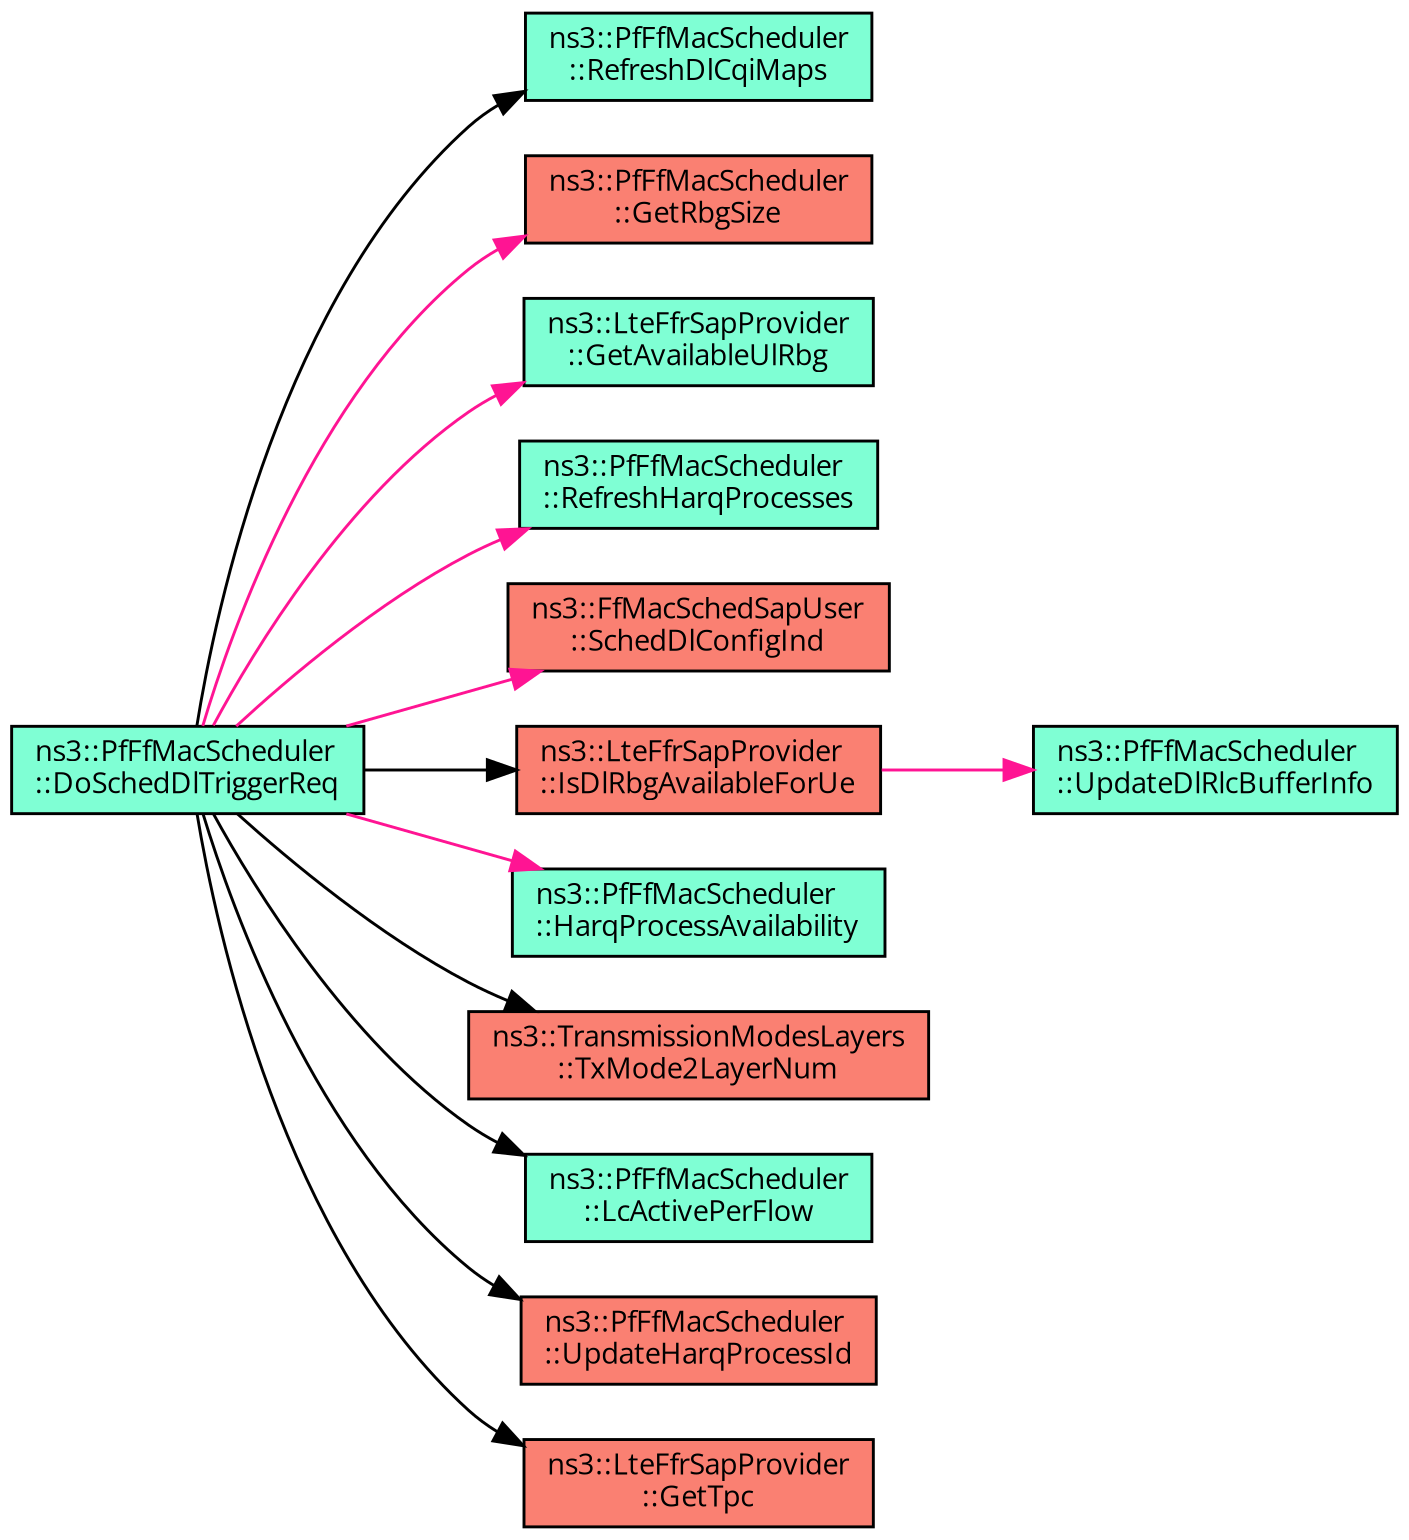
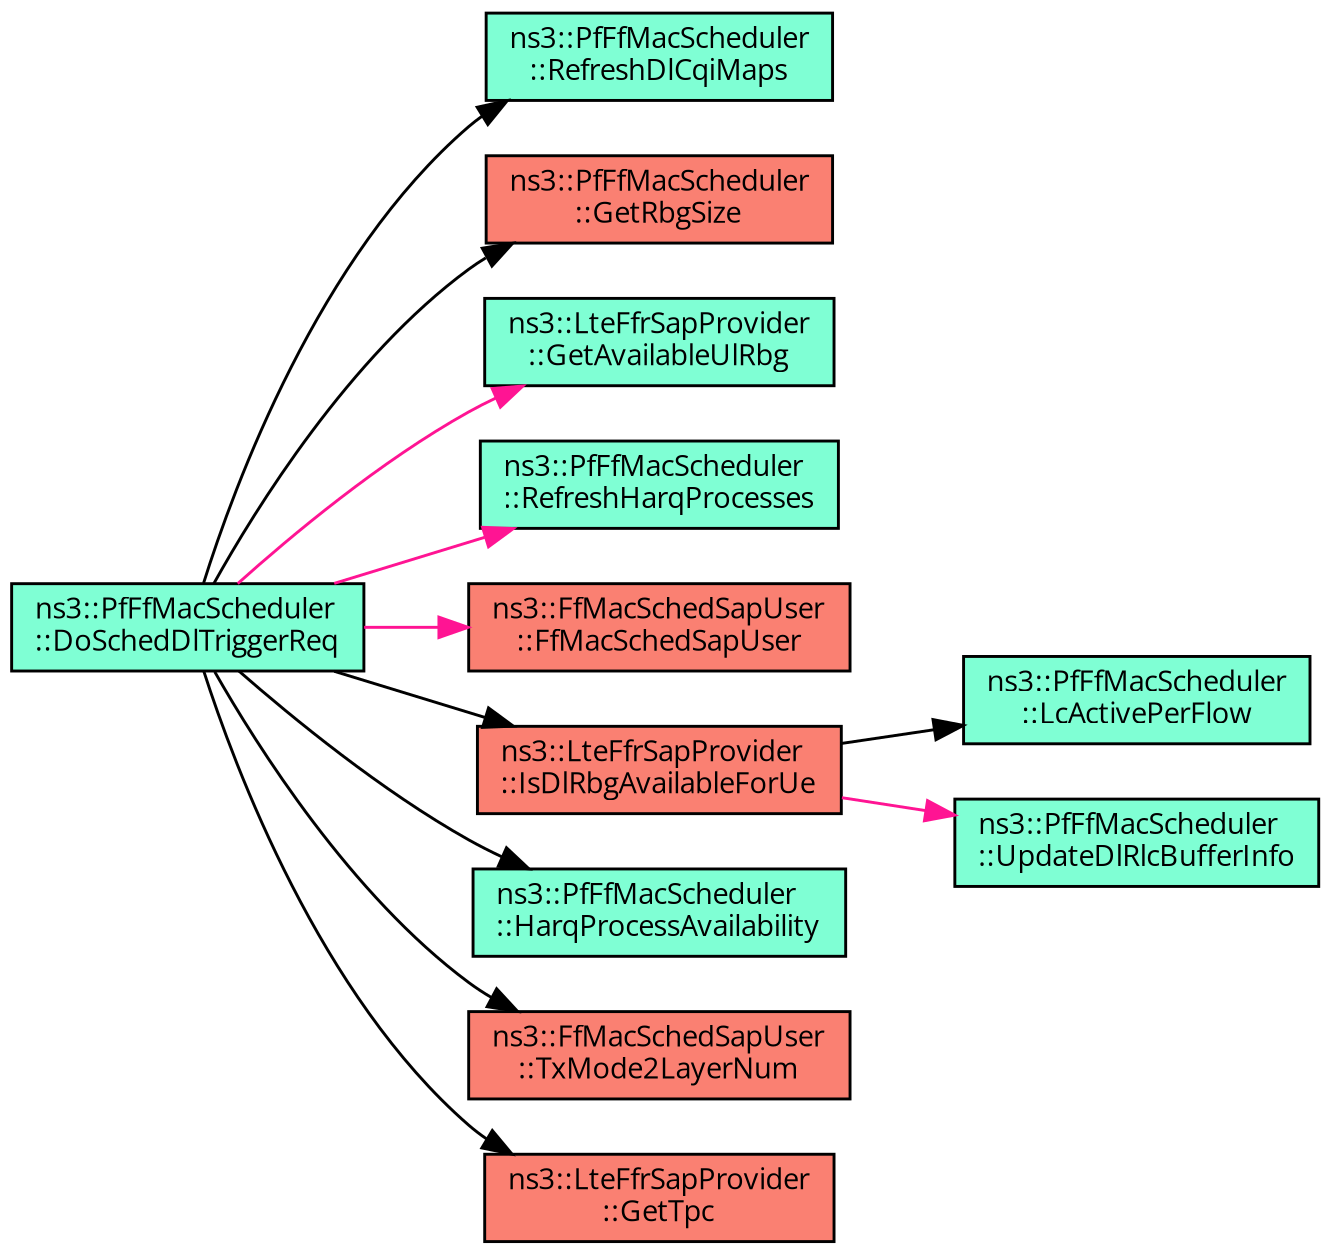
edge "ns3::PfFfMacScheduler ::DoSchedDlTriggerReq" -> "ns3::PfFfMacScheduler ::GetRbgSize": color deeppink -> black
node "ns3::FfMacSchedSapUser ::SchedDlConfigInd": label "ns3::FfMacSchedSapUser ::SchedDlConfigInd" -> "ns3::FfMacSchedSapUser ::FfMacSchedSapUser"
edge "ns3::PfFfMacScheduler ::DoSchedDlTriggerReq" -> "ns3::PfFfMacScheduler ::HarqProcessAvailability": color deeppink -> black
edge "ns3::PfFfMacScheduler ::DoSchedDlTriggerReq" -> "ns3::PfFfMacScheduler ::LcActivePerFlow": now "ns3::LteFfrSapProvider ::IsDlRbgAvailableForUe" -> "ns3::PfFfMacScheduler ::LcActivePerFlow"
node "ns3::TransmissionModesLayers ::TxMode2LayerNum": label "ns3::TransmissionModesLayers ::TxMode2LayerNum" -> "ns3::FfMacSchedSapUser ::TxMode2LayerNum"
node "ns3::PfFfMacScheduler ::UpdateHarqProcessId": removed
